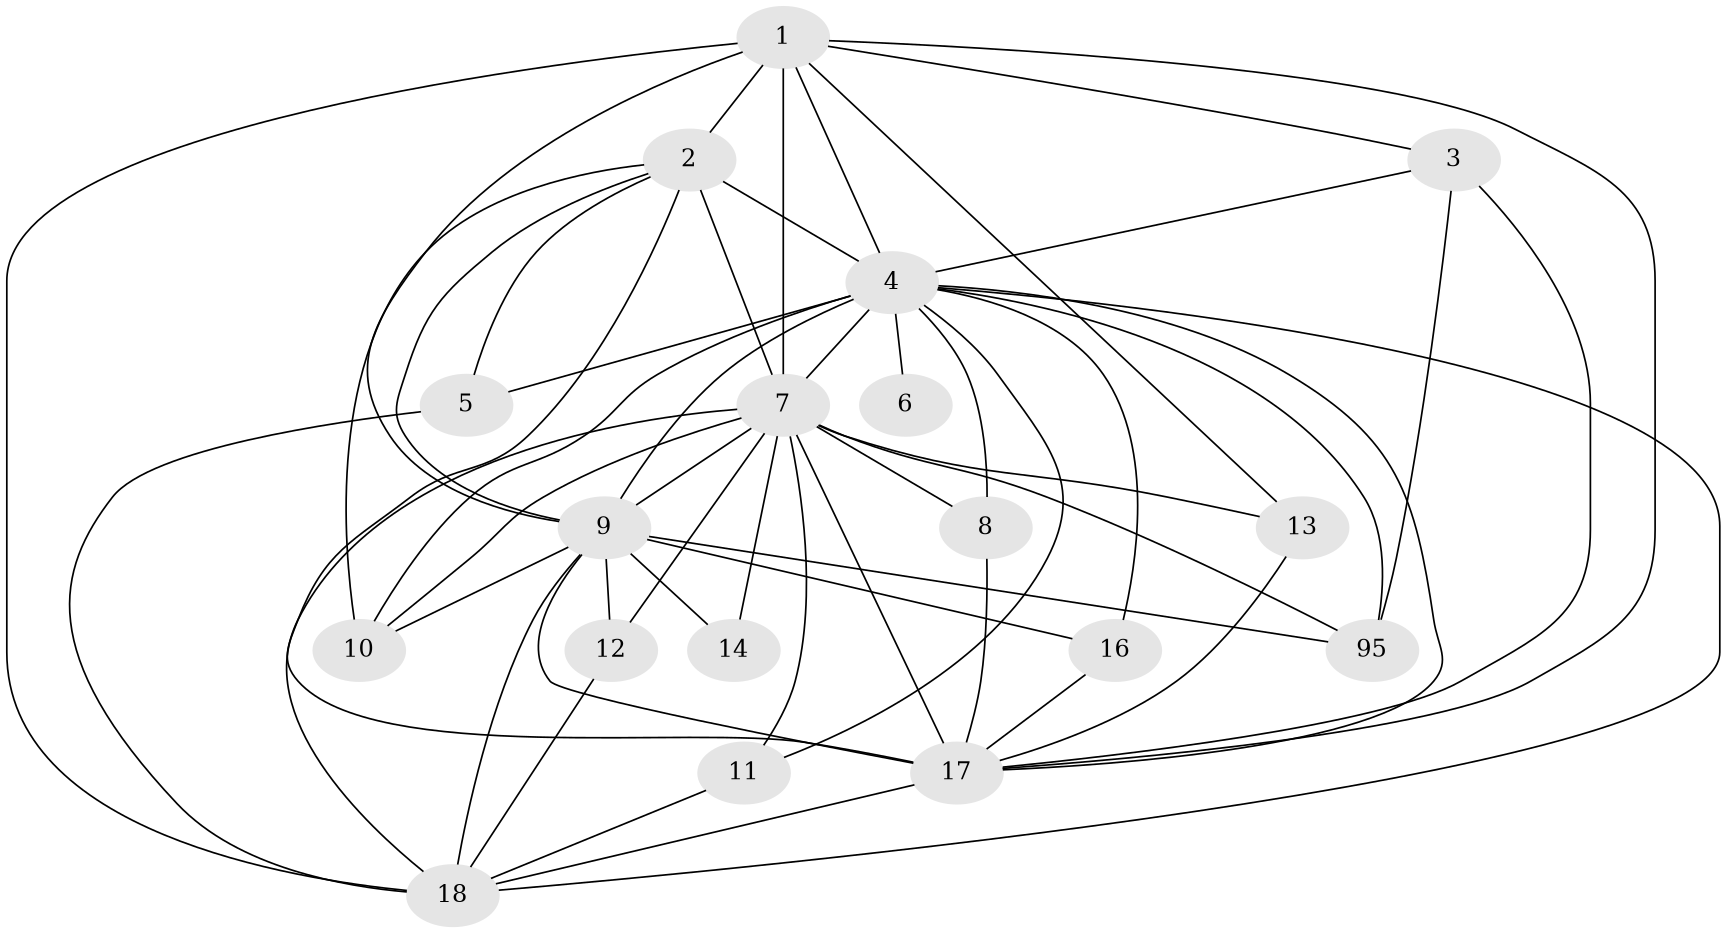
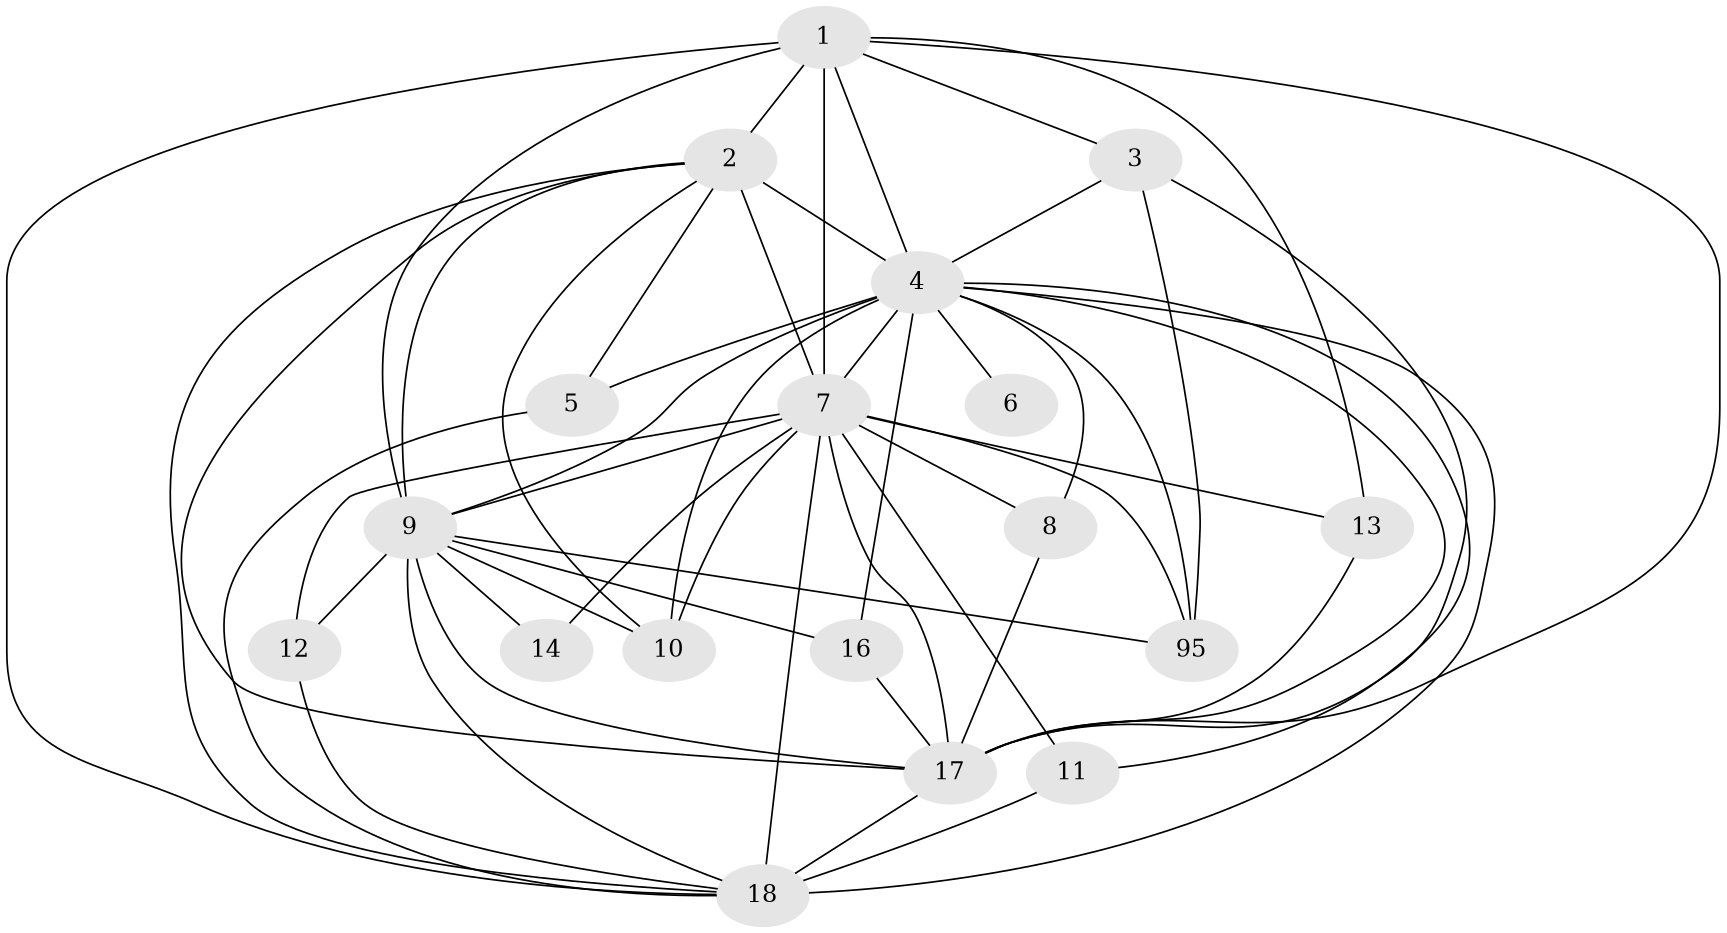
edge "2" -- "18": added
